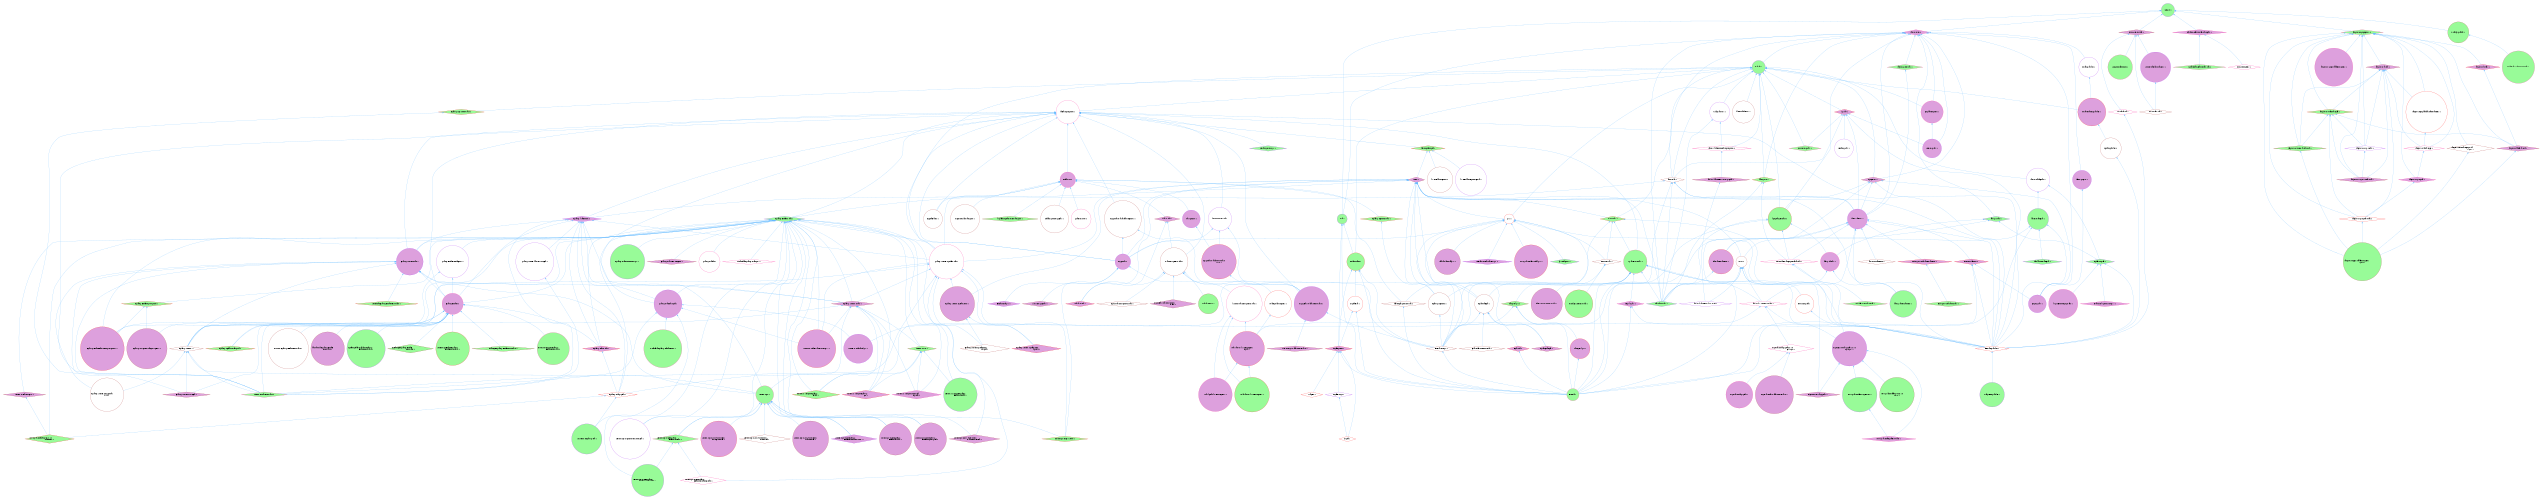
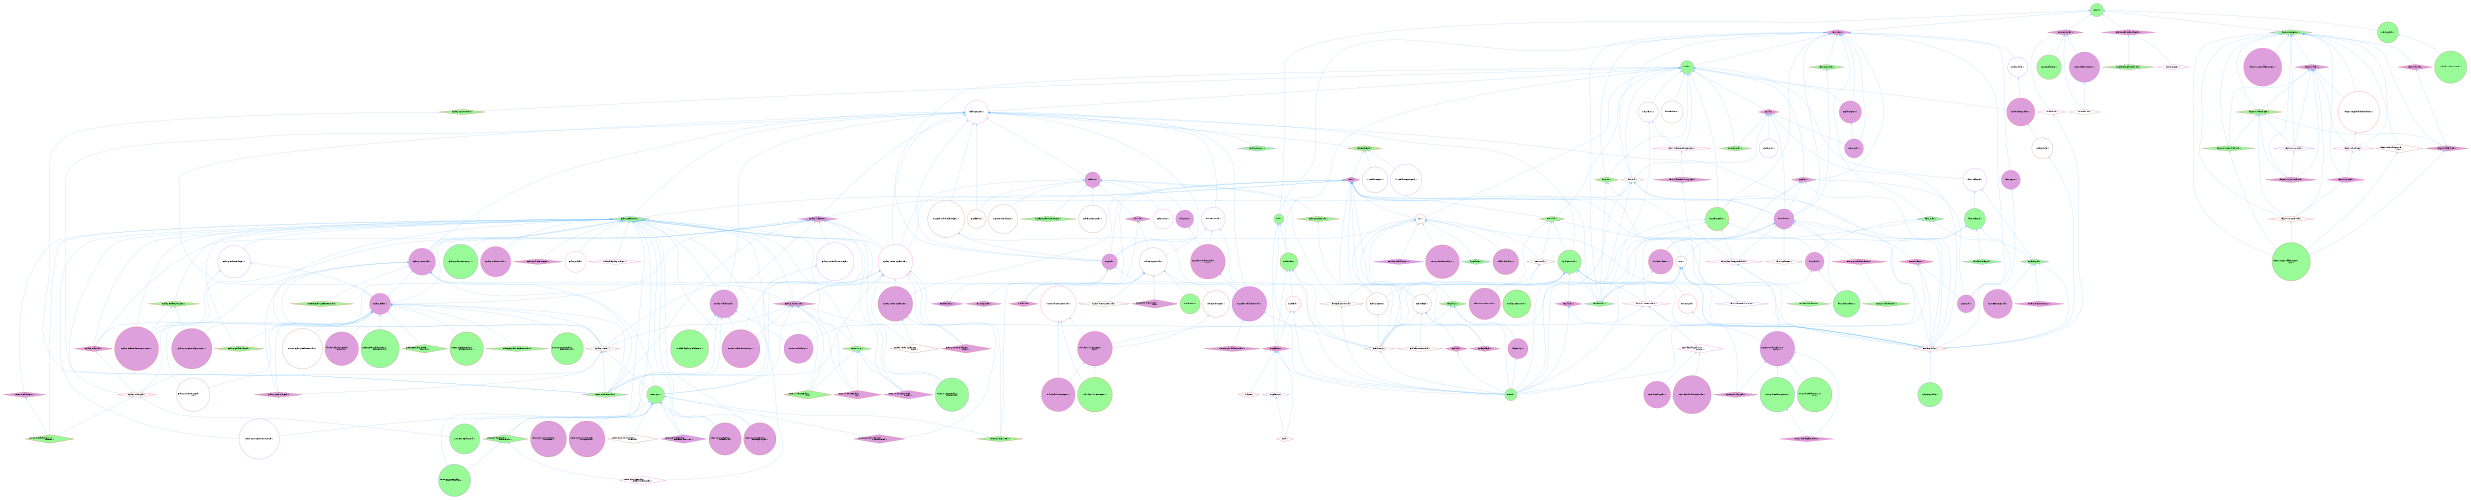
node "GameplayCueNotifyTypes.h": added
